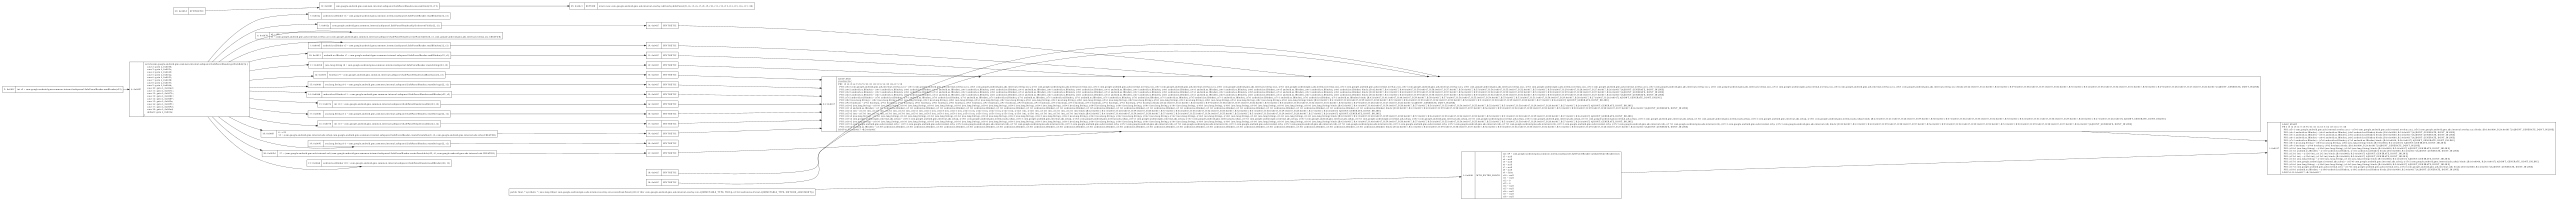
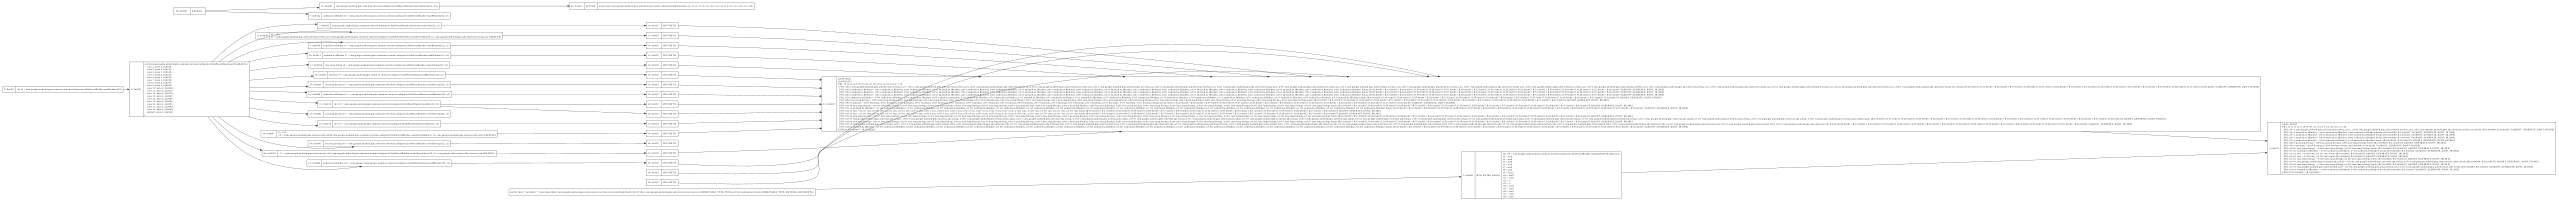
node "25: 0x00b5": text "SYNTHETIC" -> "METHOD"
edge "4: 0x0027" -> "9: 0x004a": now "25: 0x00b5" -> "9: 0x004a"
node "27: 0x0017": added
edge "17: 0x0082" -> "38: 0x0017": now "15: 0x0074" -> "38: 0x0017"
edge "4: 0x0027" -> "18: 0x0089": removed
node "42: 0x0017": added
